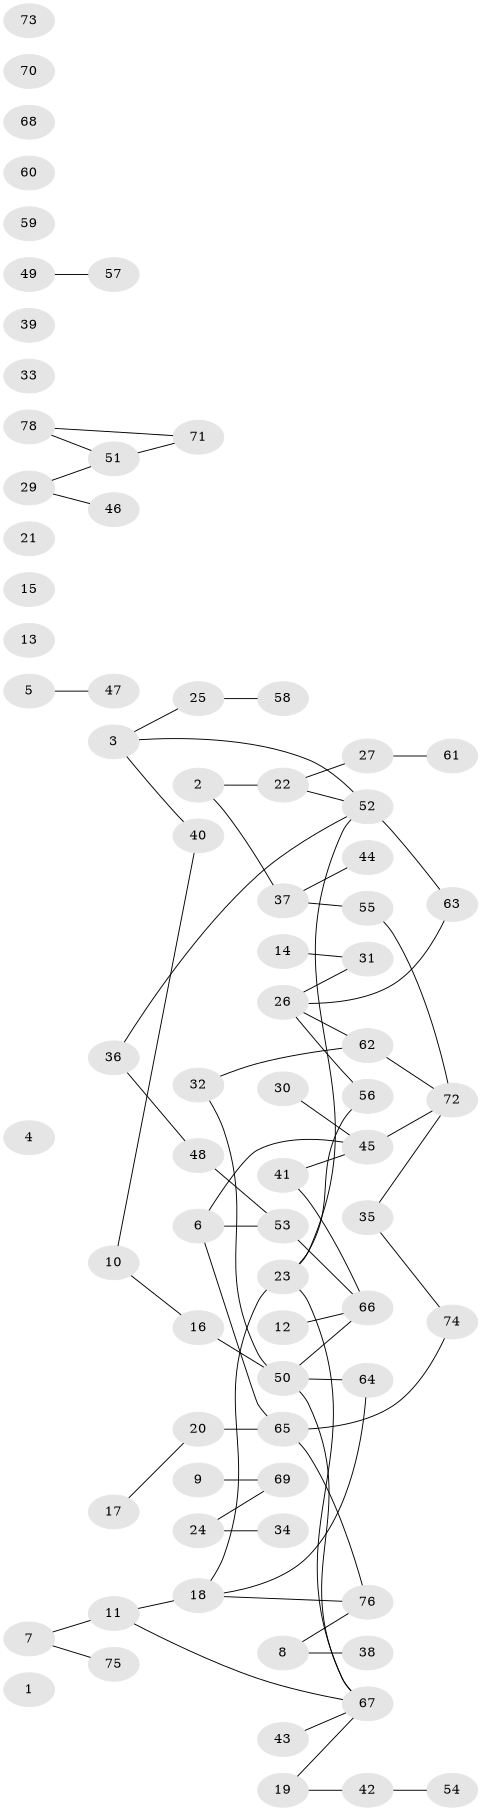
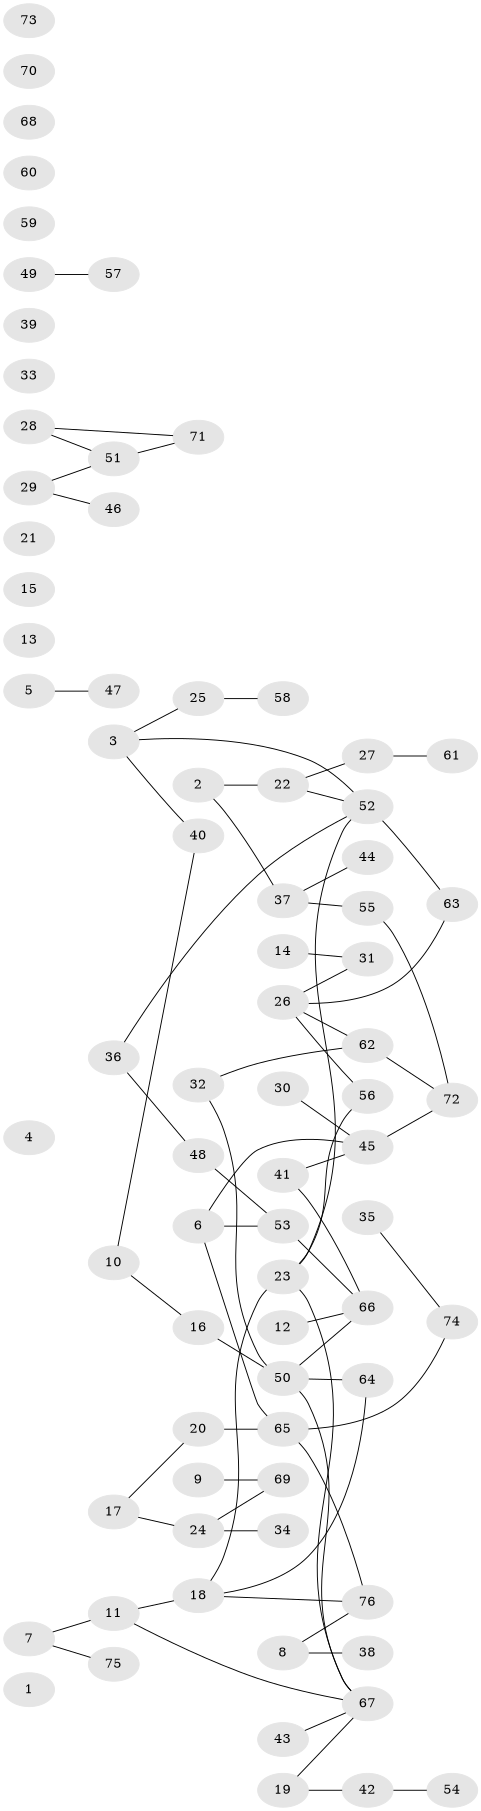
node "78": label "78" -> "28"
edge "72" -- "35": removed
edge "17" -- "24": added
